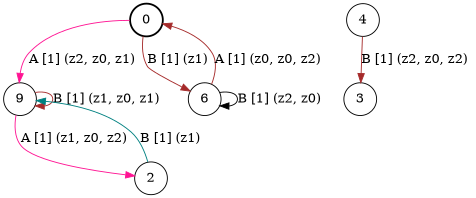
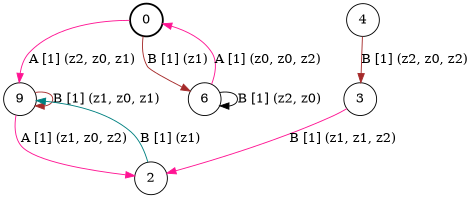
edge "6" -> "0": color brown -> deeppink
edge "3" -> "2": added, label "B [1] (z1, z1, z2)"
